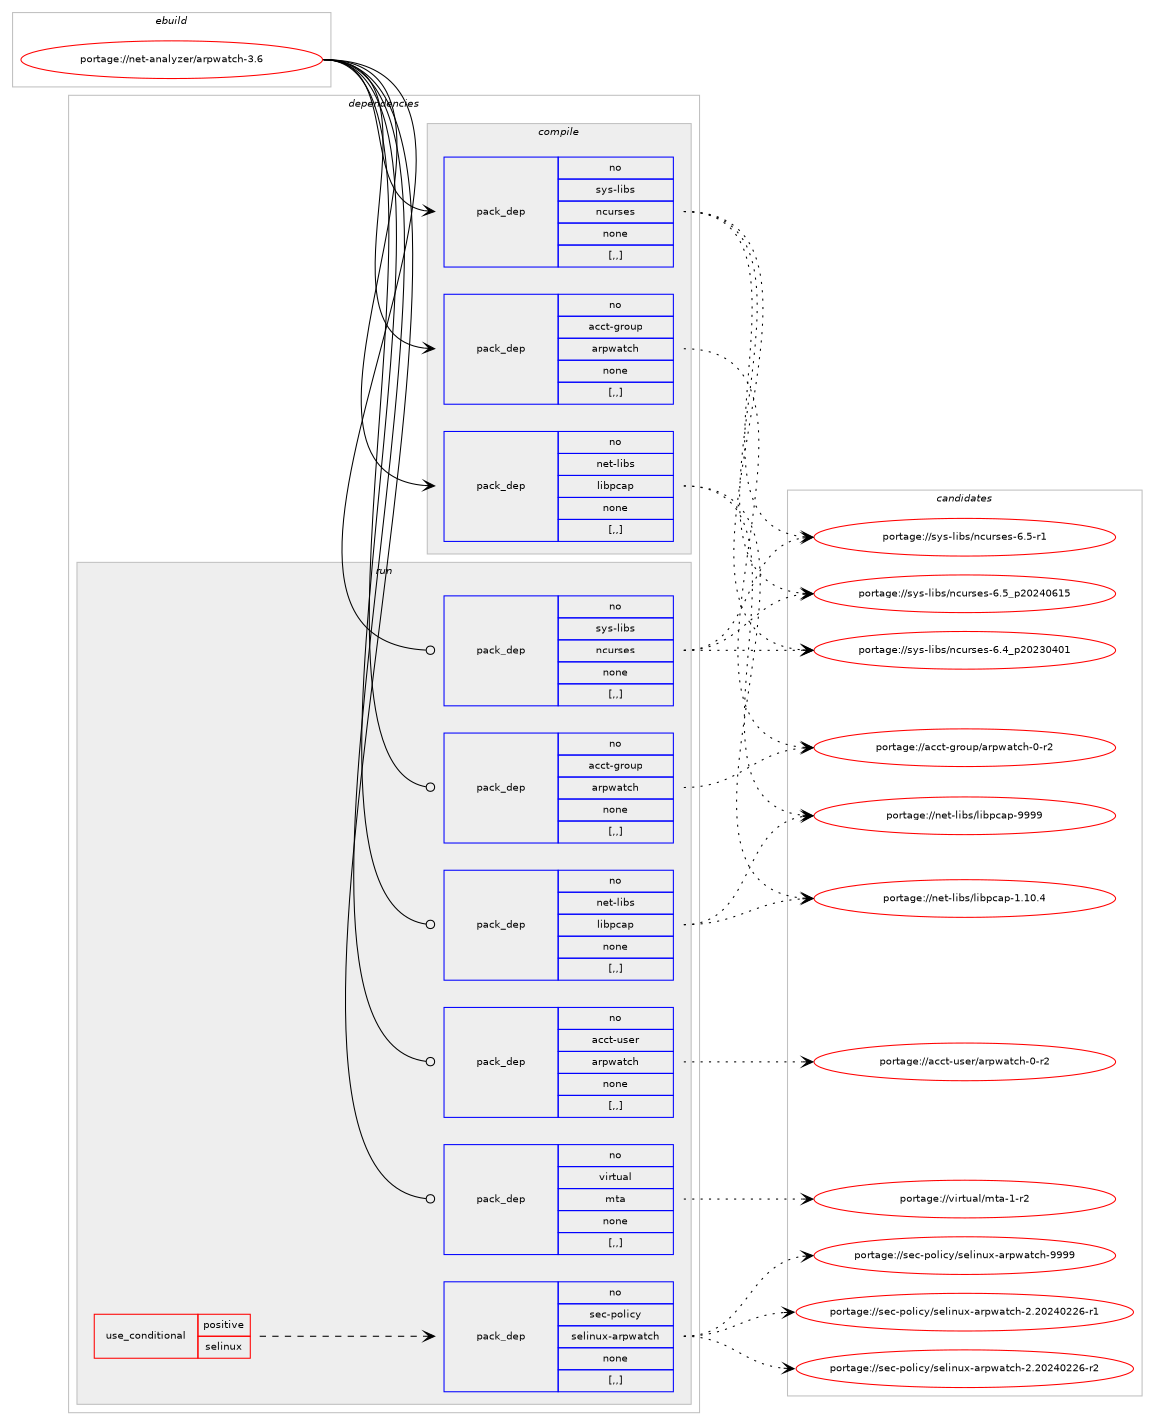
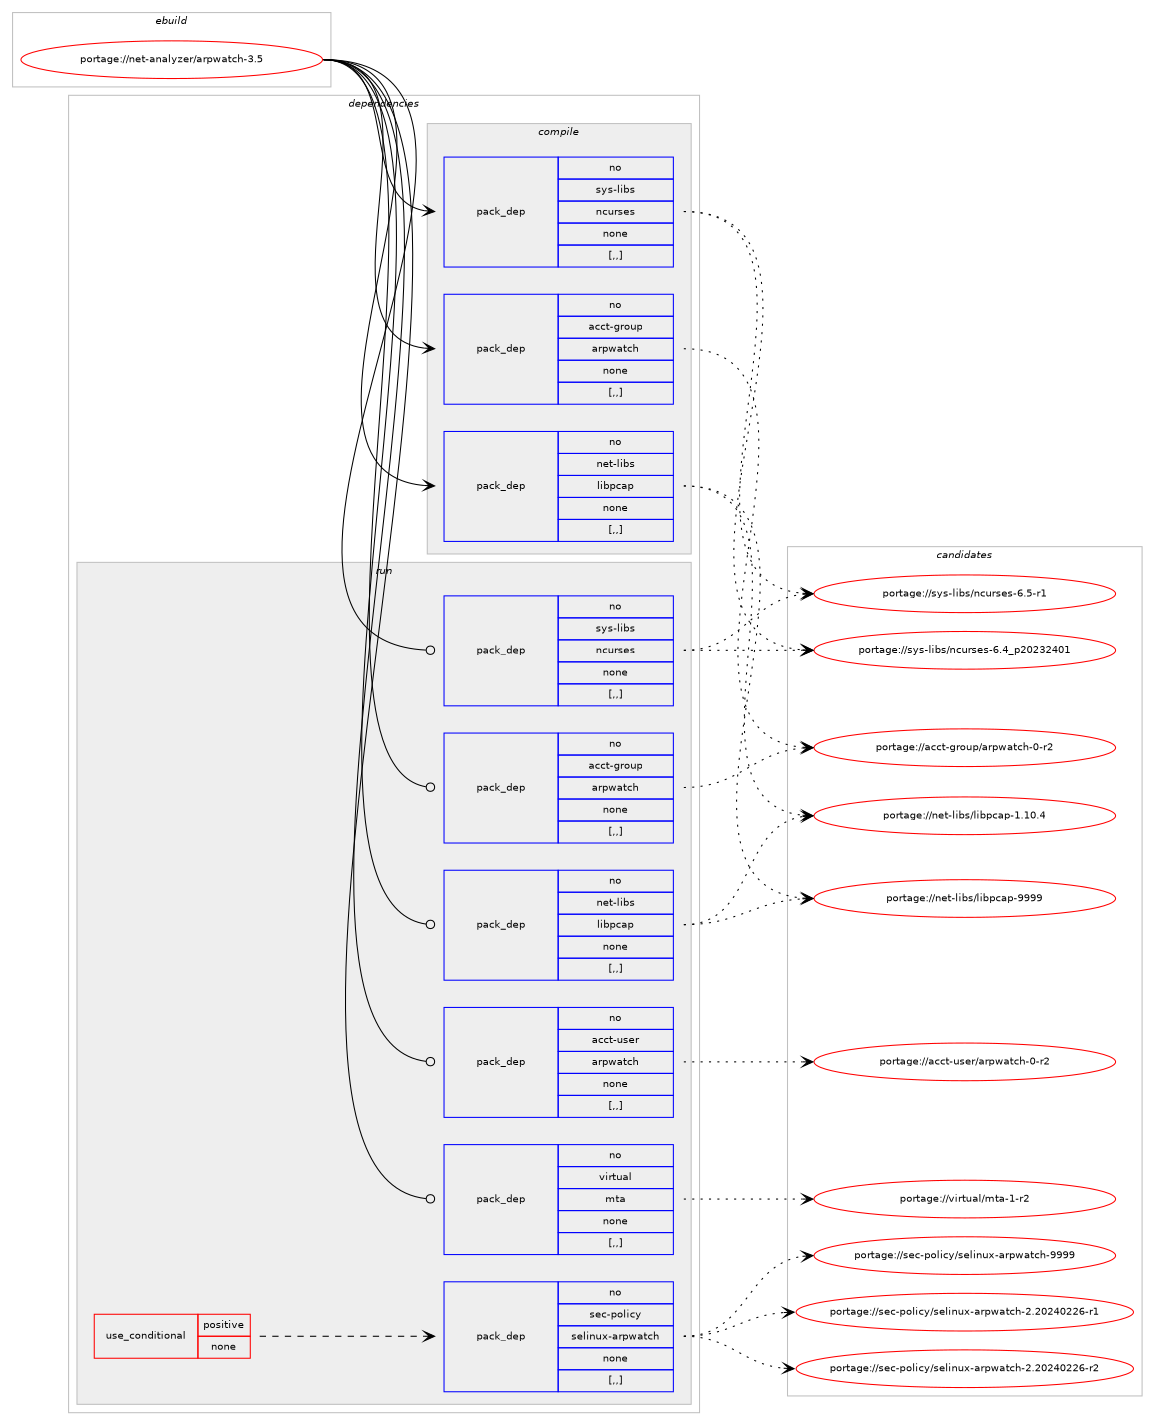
node "portage://net-analyzer/arpwatch-3.6": label "portage://net-analyzer/arpwatch-3.6" -> "portage://net-analyzer/arpwatch-3.5"
node "portage://sys-libs/ncurses-6.5_p20240615": removed
node "portage://sys-libs/ncurses-6.4_p20230401": label "portage://sys-libs/ncurses-6.4_p20230401" -> "portage://sys-libs/ncurses-6.4_p20232401"
node "use_conditional": text "selinux" -> "none"
